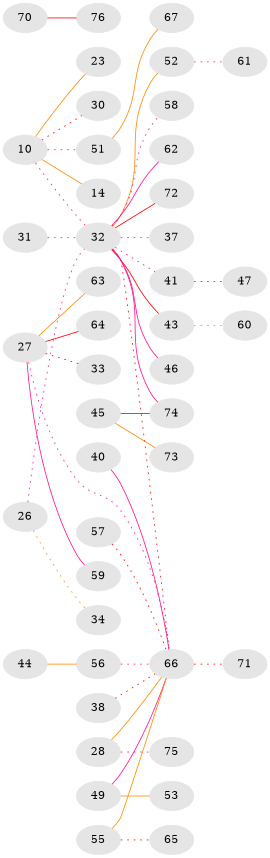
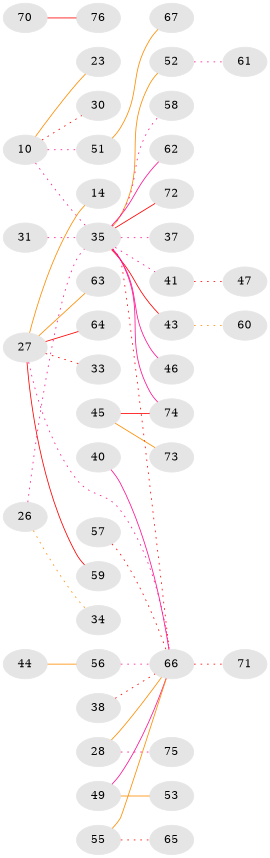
edge "10" -- "14": now "27" -- "14"
node "32": label "32" -> "35"
edge "27" -- "59": color deeppink -> red
